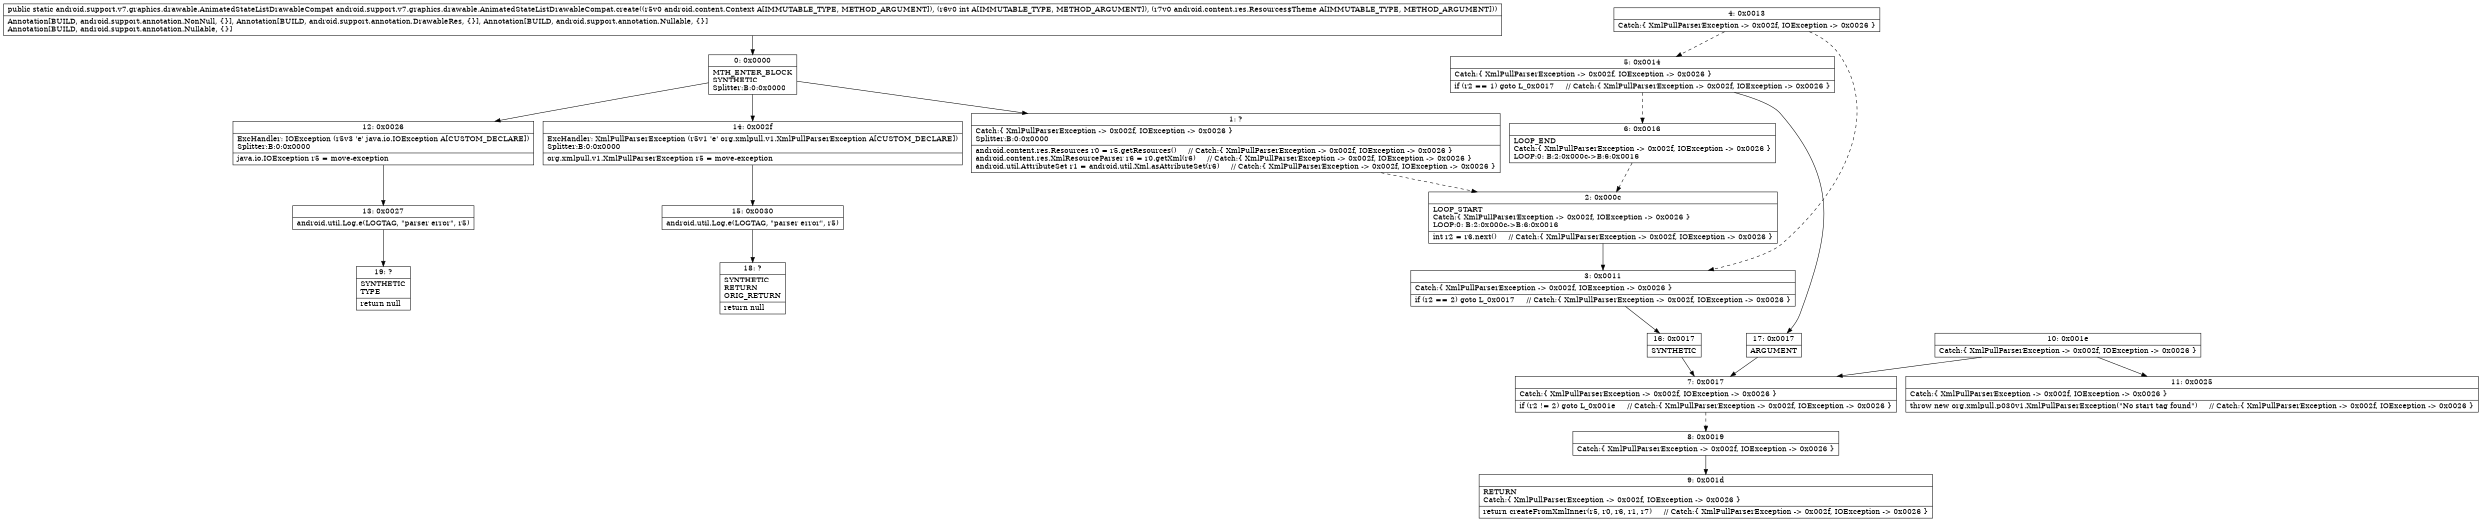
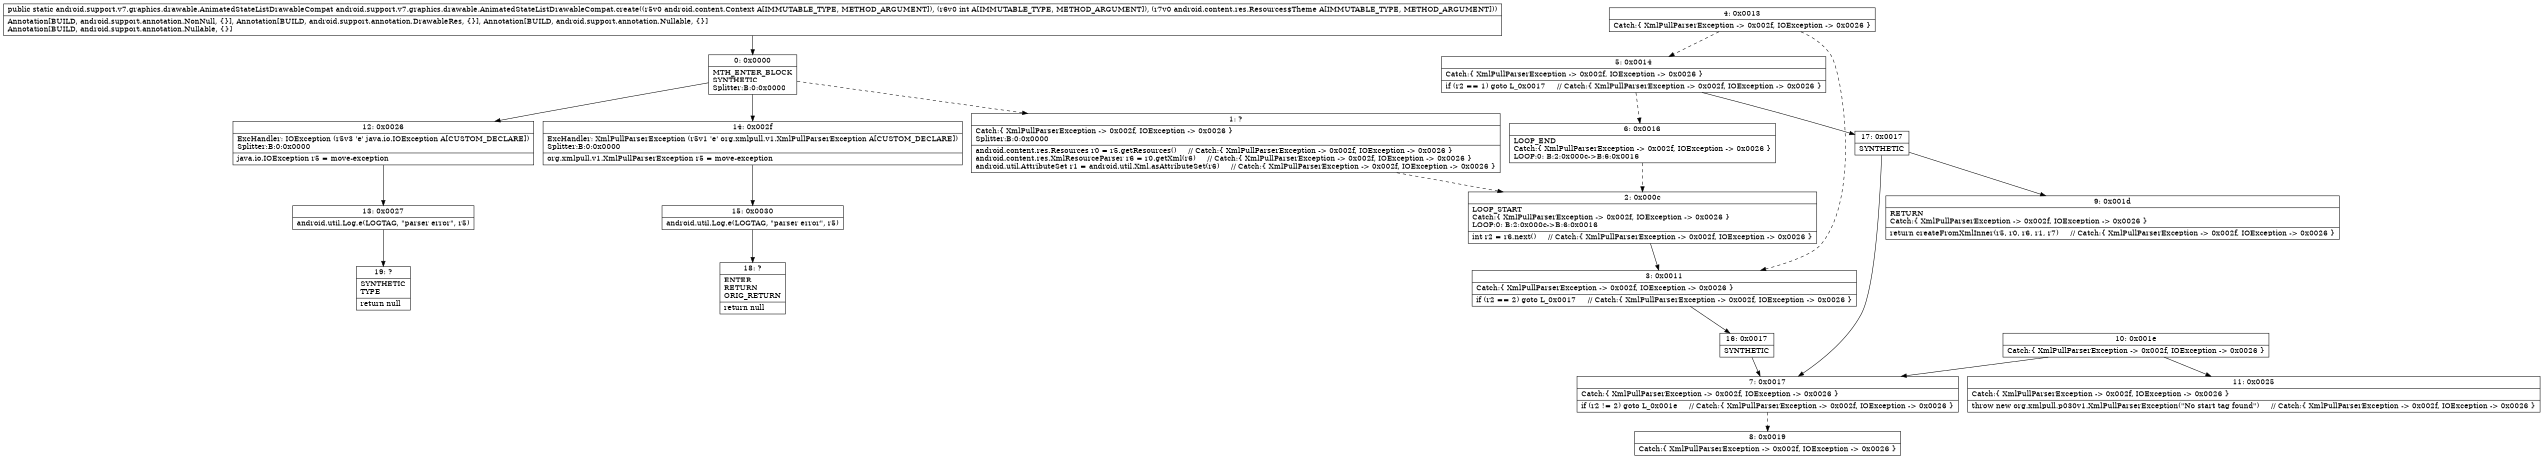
edge "0: 0x0000" -> "1: ?": style solid -> dashed
node "18: ?": text "SYNTHETIC" -> "ENTER"
node "17: 0x0017": text "ARGUMENT" -> "SYNTHETIC"
edge "8: 0x0019" -> "9: 0x001d": now "17: 0x0017" -> "9: 0x001d"
